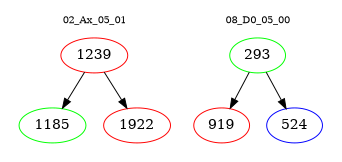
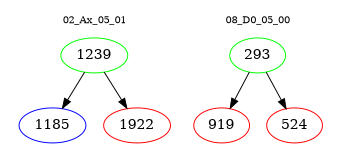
node "1239": color red -> green
node "1185": color green -> blue
node "524": color blue -> red
